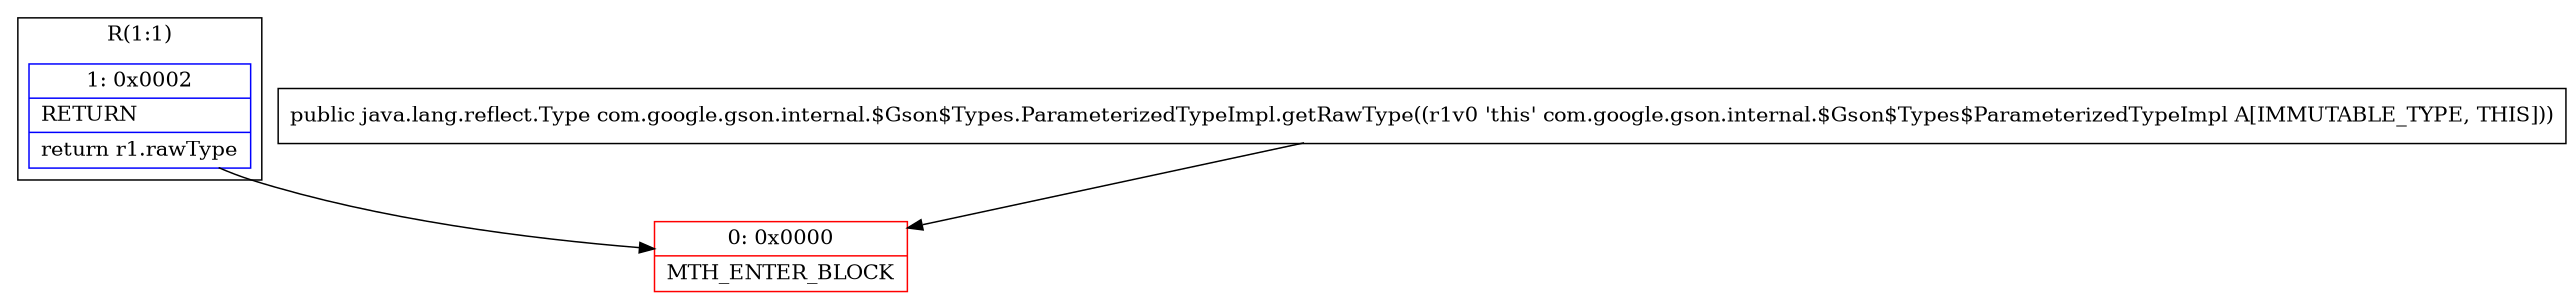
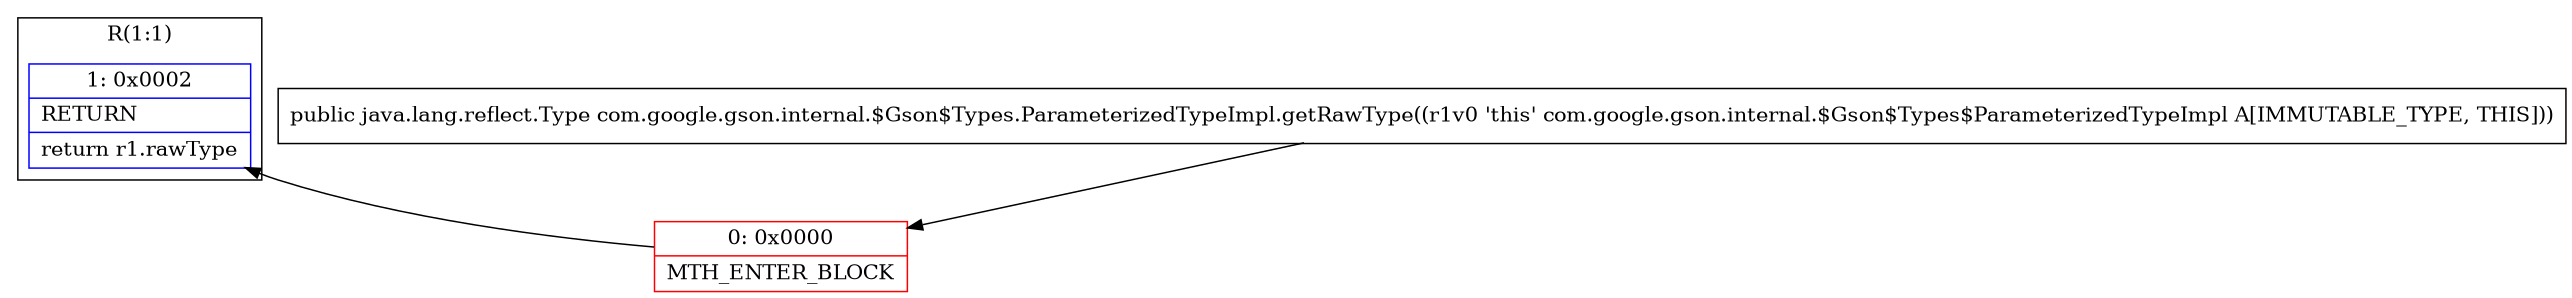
edge "1: 0x0002" -> "0: 0x0000": reversed
